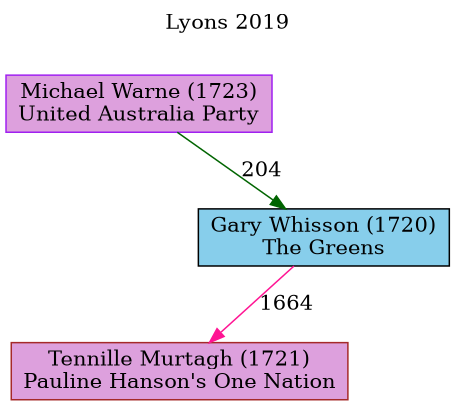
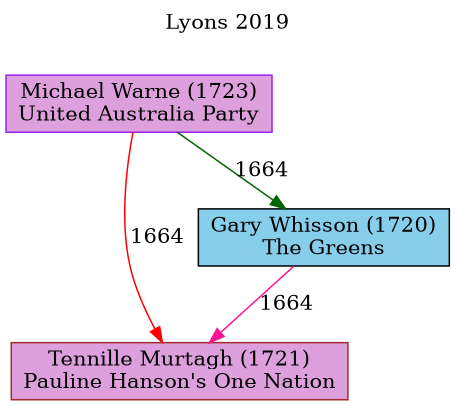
edge "Michael Warne (1723) United Australia Party" -> "Gary Whisson (1720) The Greens": label "204" -> "1664"
edge "Michael Warne (1723) United Australia Party" -> "Tennille Murtagh (1721) Pauline Hanson's One Nation": added, label "1664"
